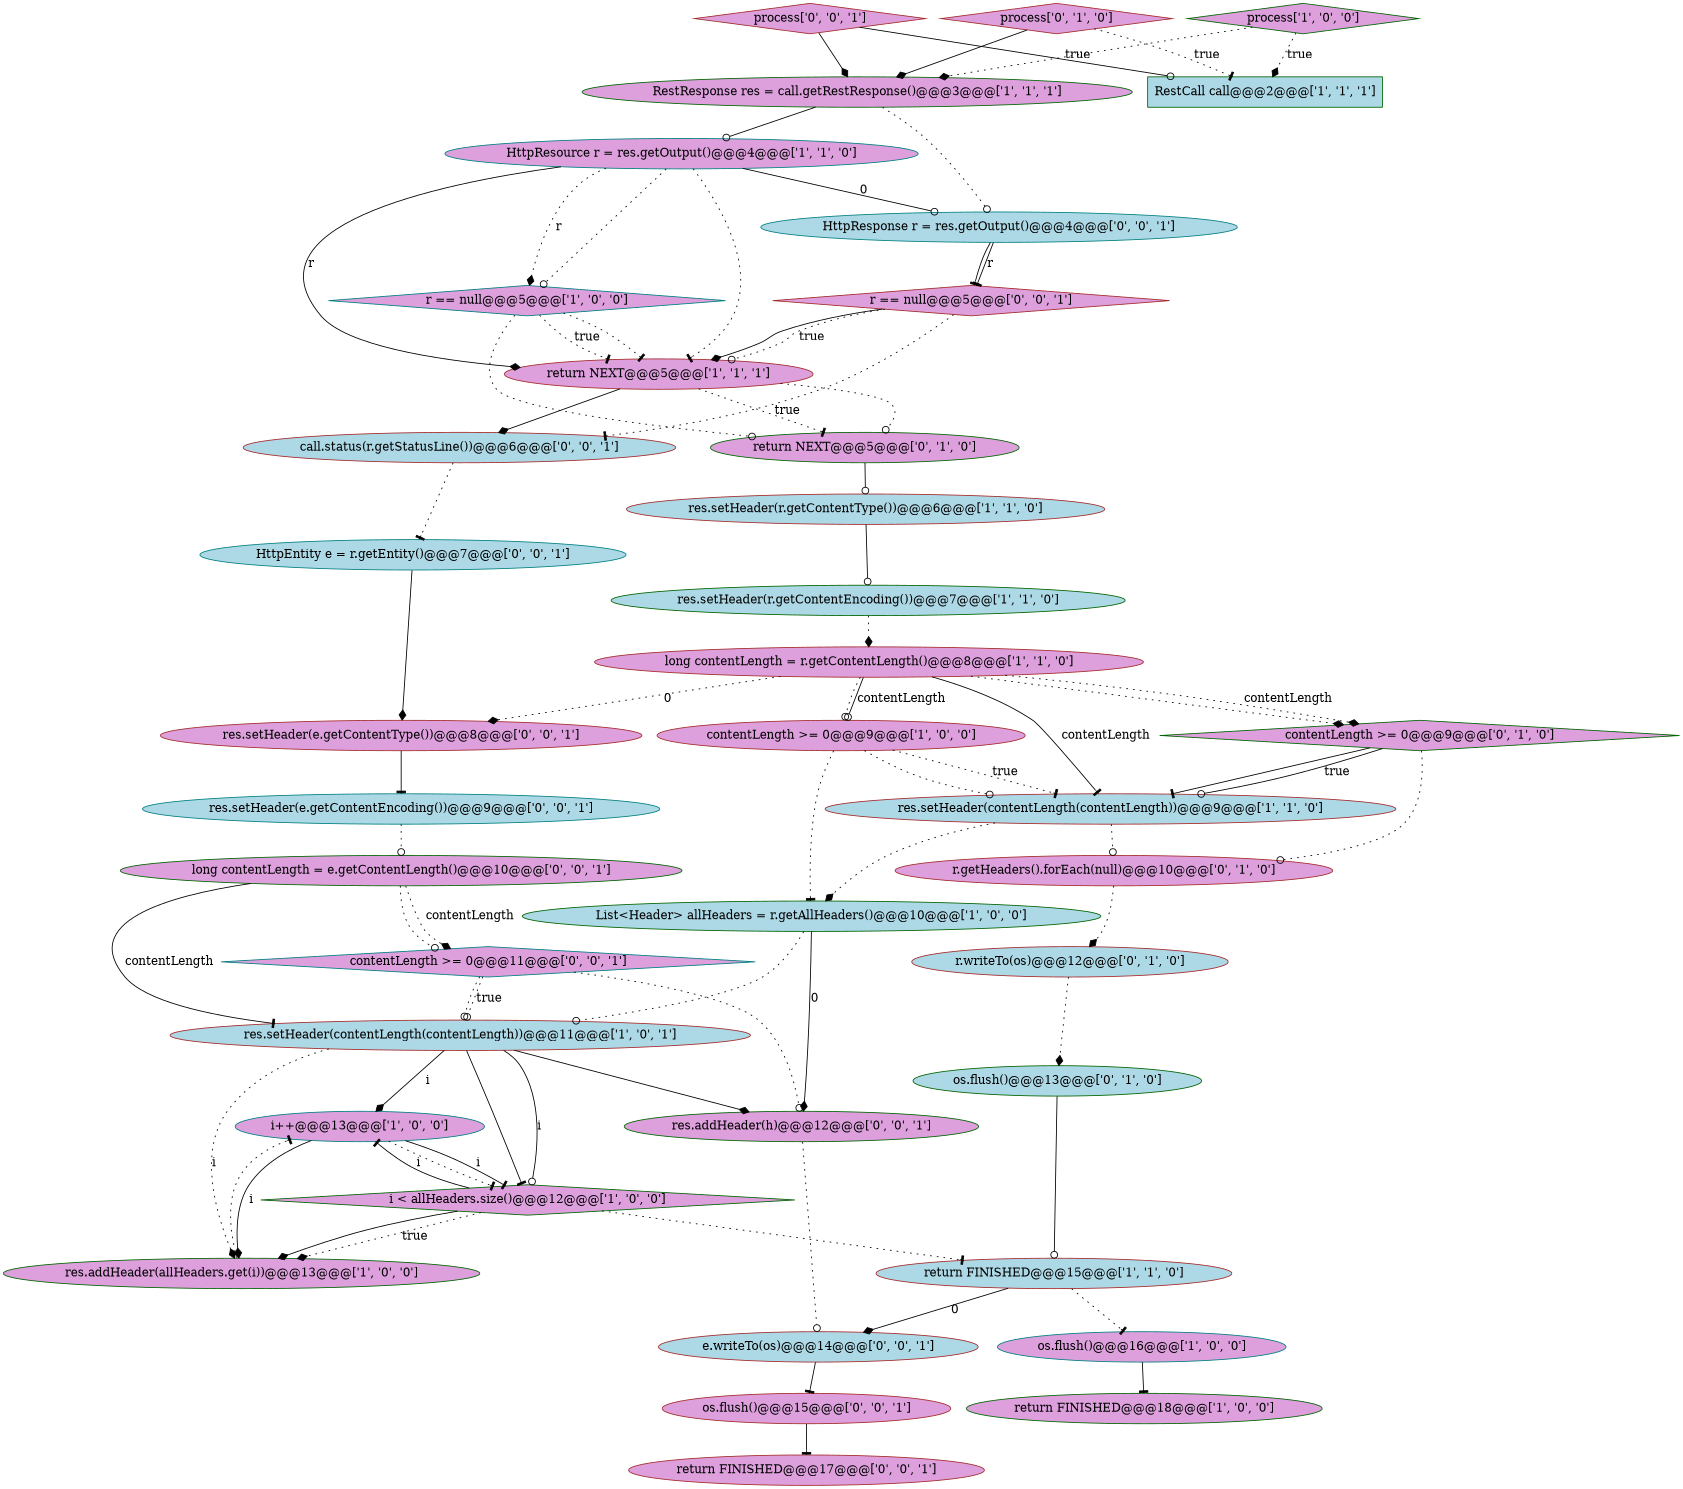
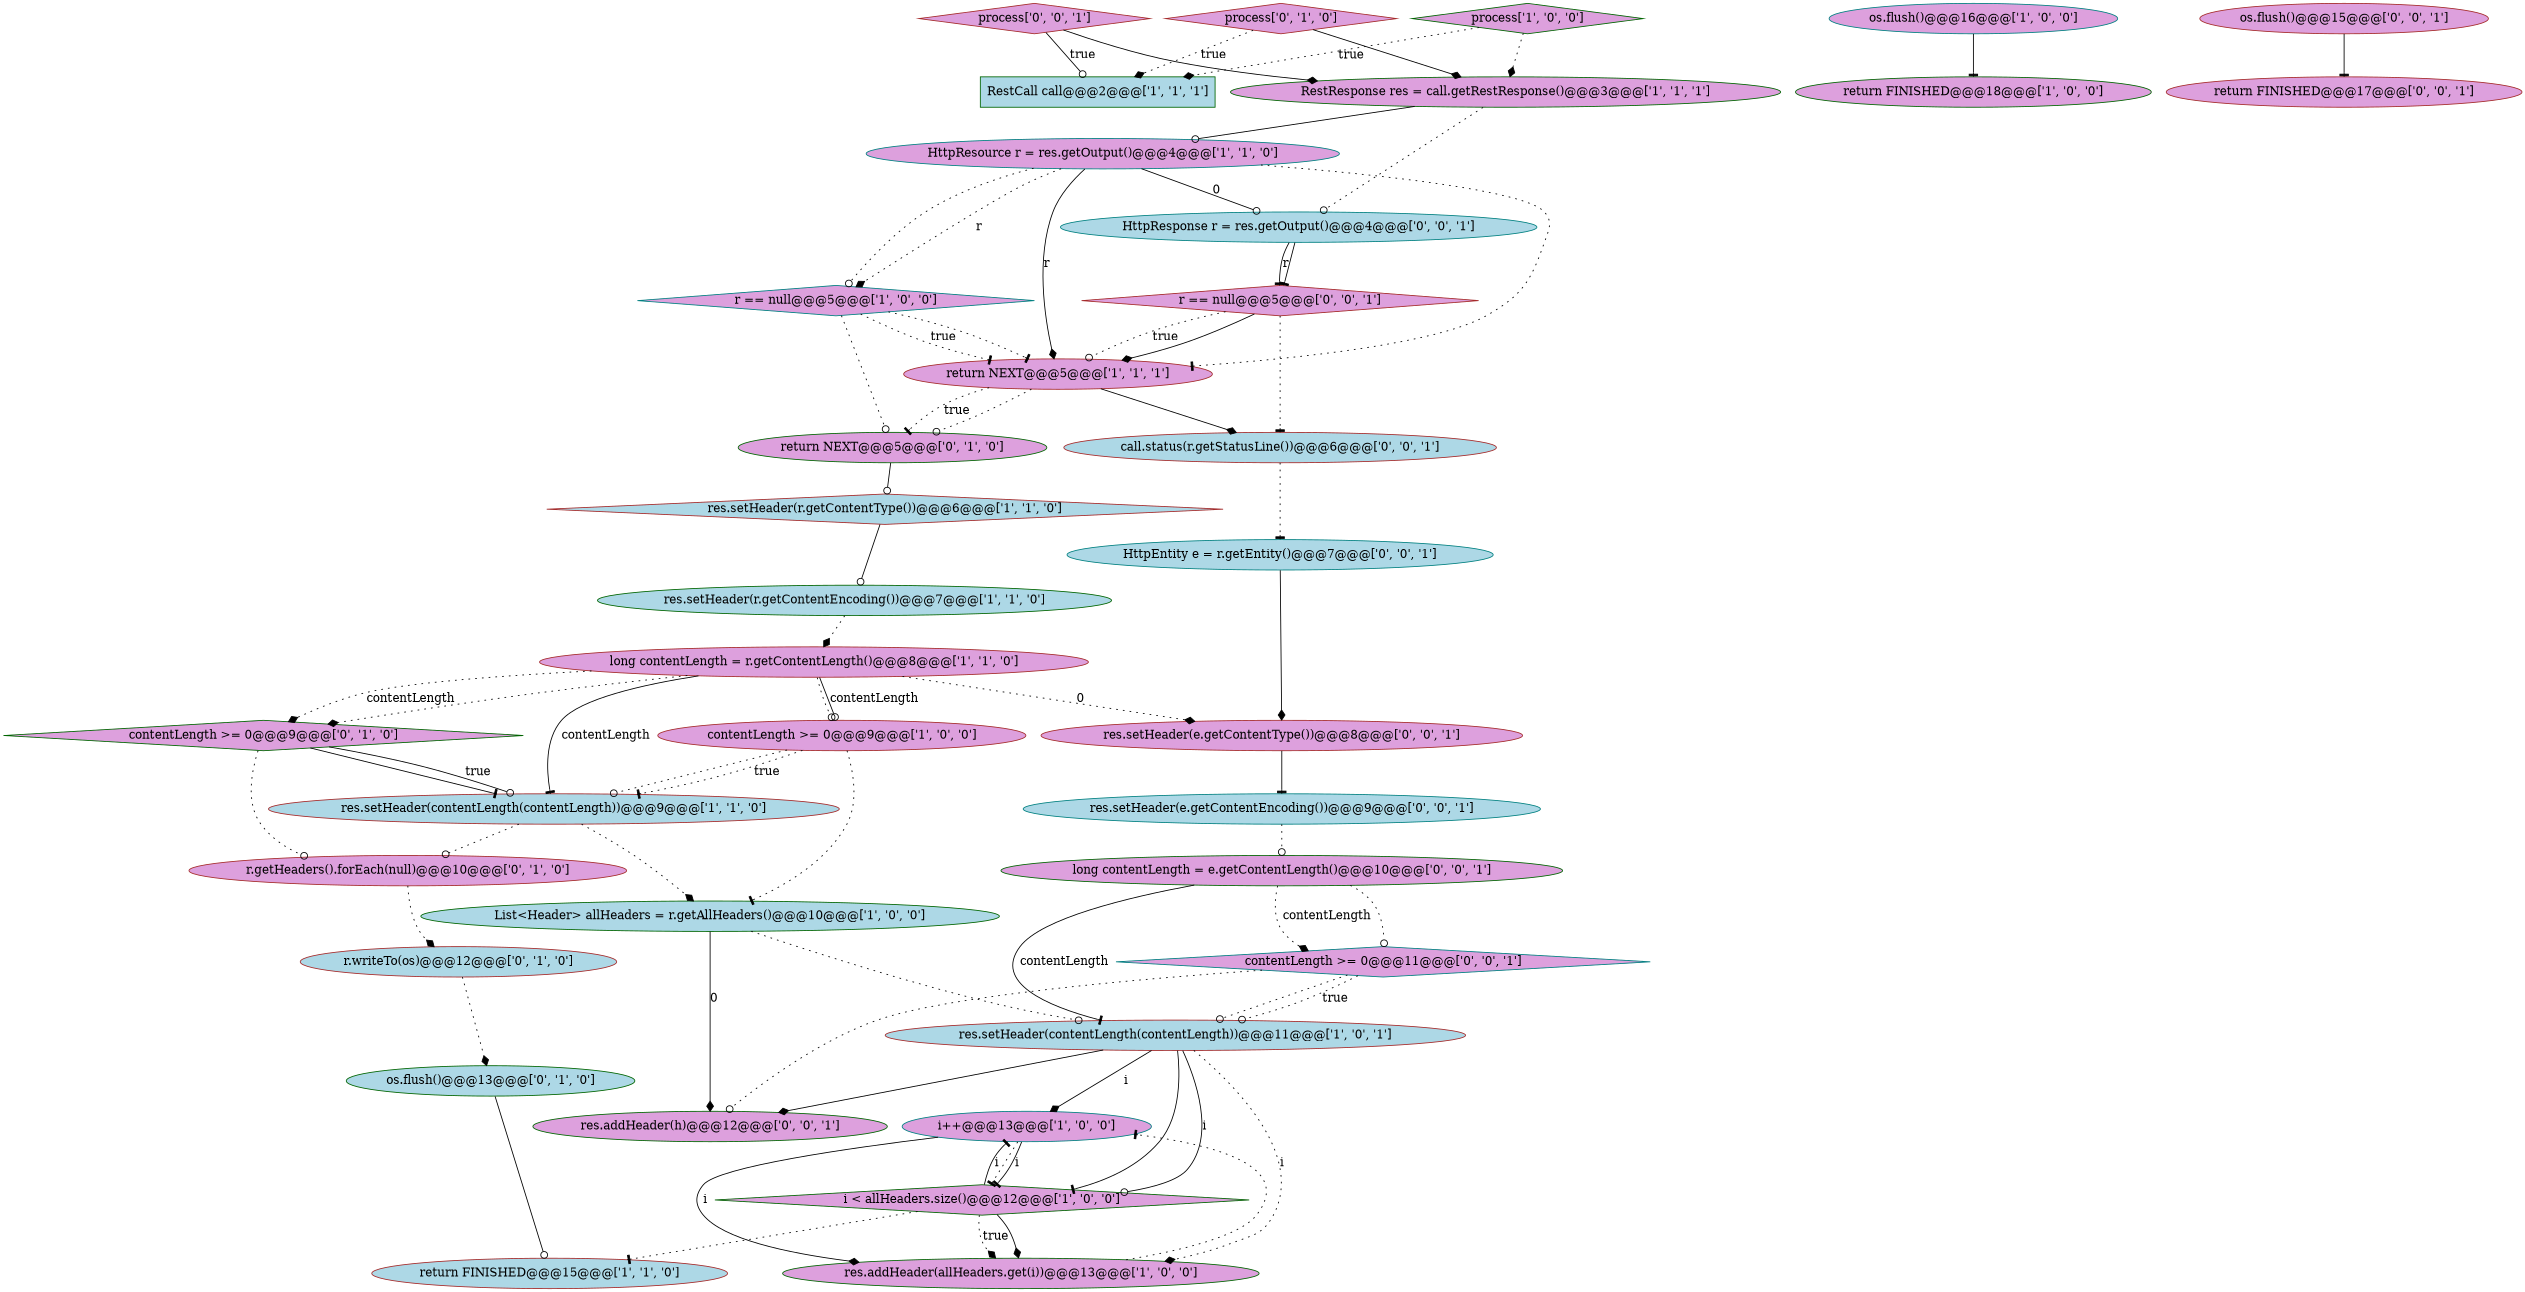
edge "process['0', '1', '0']" -> "RestCall call@@@2@@@['1', '1', '1']": arrowhead tee -> diamond
node "res.setHeader(r.getContentType())@@@6@@@['1', '1', '0']": shape ellipse -> diamond
edge "return FINISHED@@@15@@@['1', '1', '0']" -> "os.flush()@@@16@@@['1', '0', '0']": removed
node "e.writeTo(os)@@@14@@@['0', '0', '1']": removed
